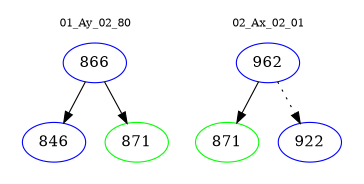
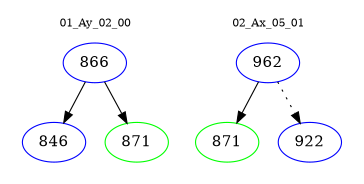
cluster "01_Ay_02_80": label "01_Ay_02_80" -> "01_Ay_02_00"
cluster "02_Ax_02_01": label "02_Ax_02_01" -> "02_Ax_05_01"
